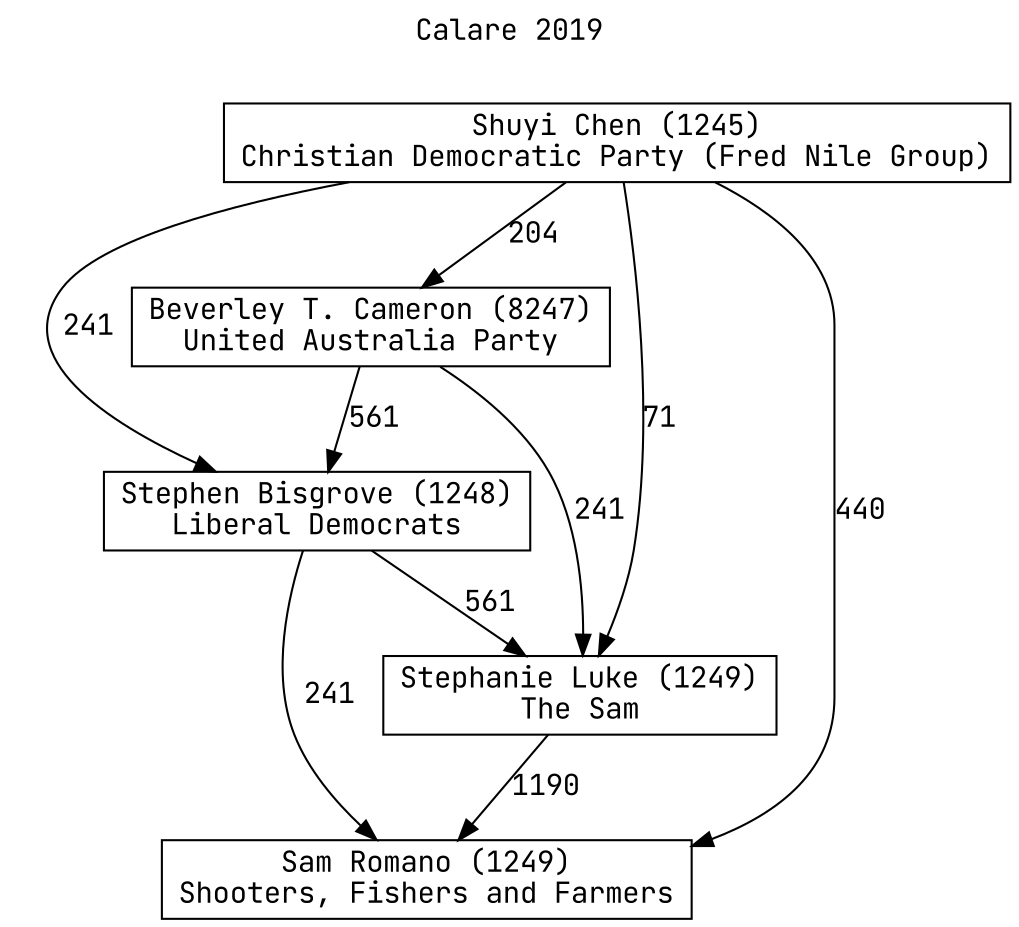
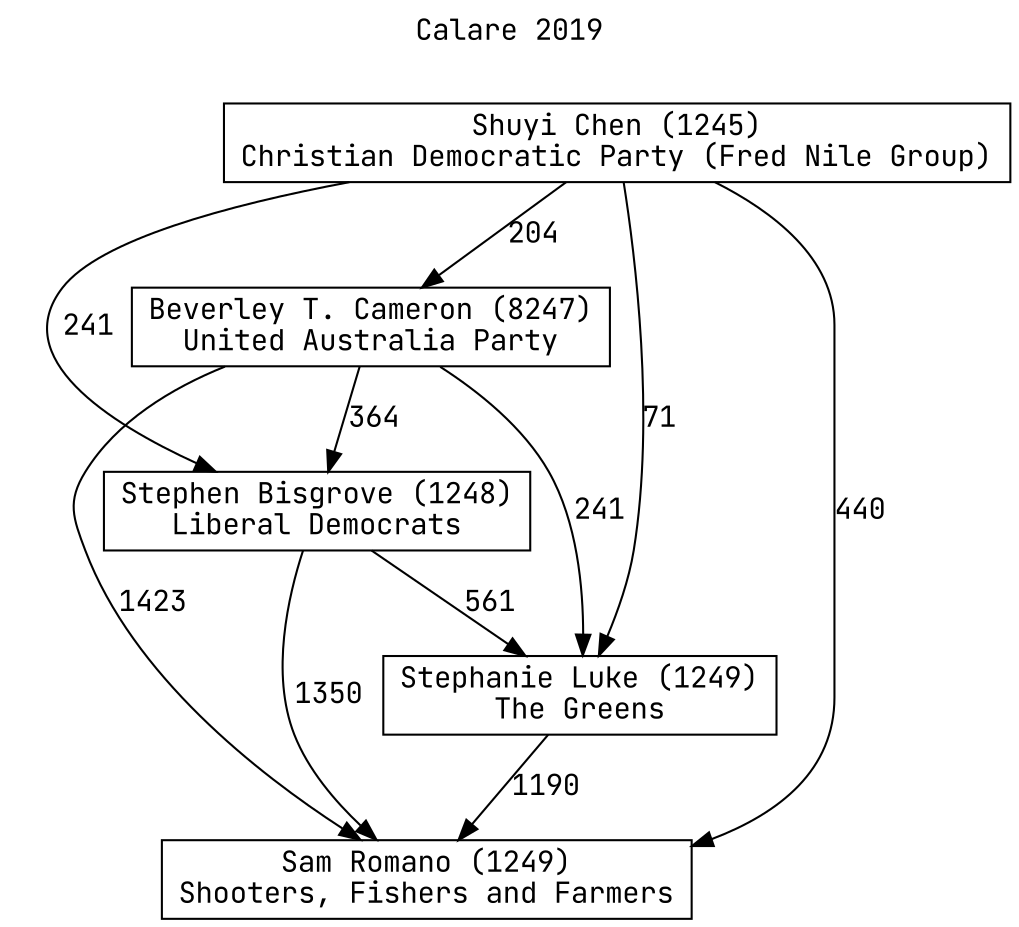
edge "Beverley T. Cameron (8247) United Australia Party" -> "Stephen Bisgrove (1248) Liberal Democrats": label "561" -> "364"
edge "Beverley T. Cameron (8247) United Australia Party" -> "Sam Romano (1249) Shooters, Fishers and Farmers": added, label "1423"
edge "Stephen Bisgrove (1248) Liberal Democrats" -> "Sam Romano (1249) Shooters, Fishers and Farmers": label "241" -> "1350"
node "Stephanie Luke (1249) The Sam": label "Stephanie Luke (1249) The Sam" -> "Stephanie Luke (1249) The Greens"
